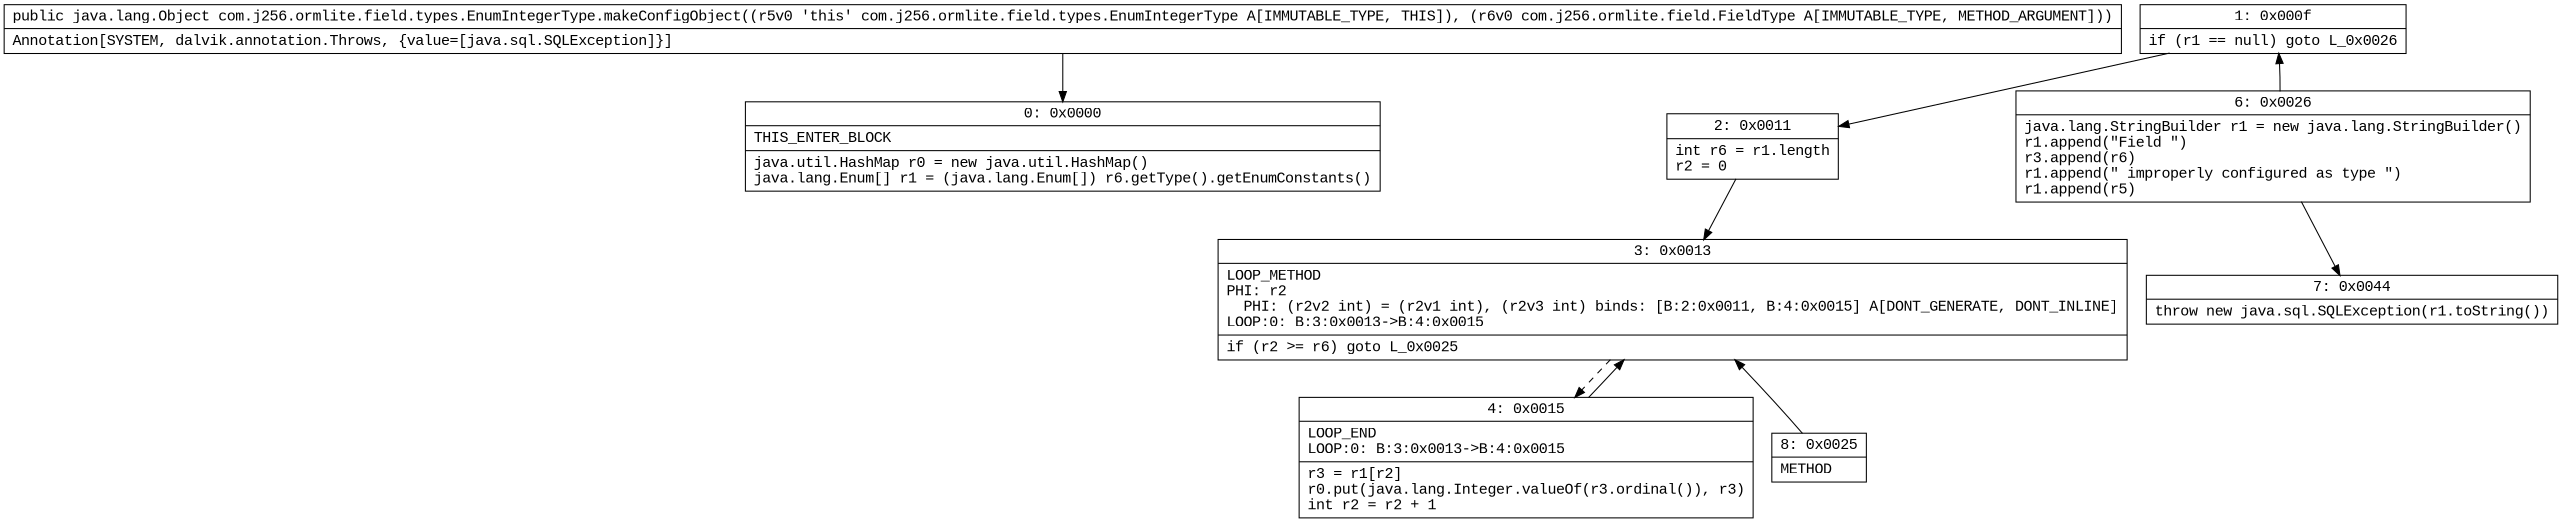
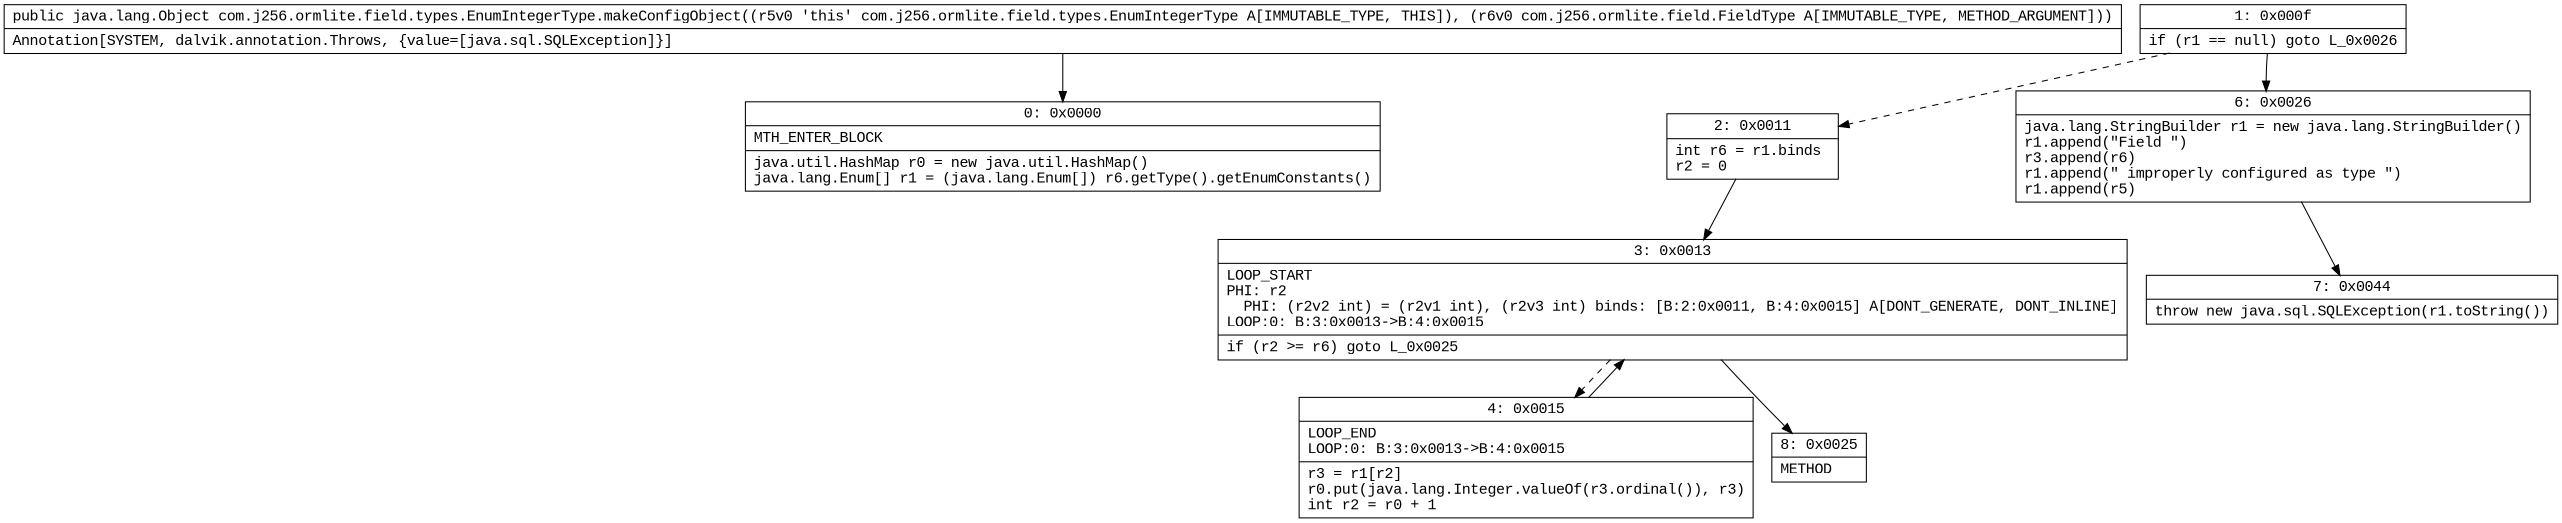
edge "6: 0x0026" -> "1: 0x000f": reversed
edge "1: 0x000f" -> "2: 0x0011": style solid -> dashed
node "0: 0x0000": text "THIS_ENTER_BLOCK" -> "MTH_ENTER_BLOCK"
node "2: 0x0011": text "int r6 = r1.length" -> "int r6 = r1.binds"
node "3: 0x0013": text "LOOP_METHOD" -> "LOOP_START"
edge "8: 0x0025" -> "3: 0x0013": reversed
node "4: 0x0015": text "int r2 = r2 + 1" -> "int r2 = r0 + 1"
